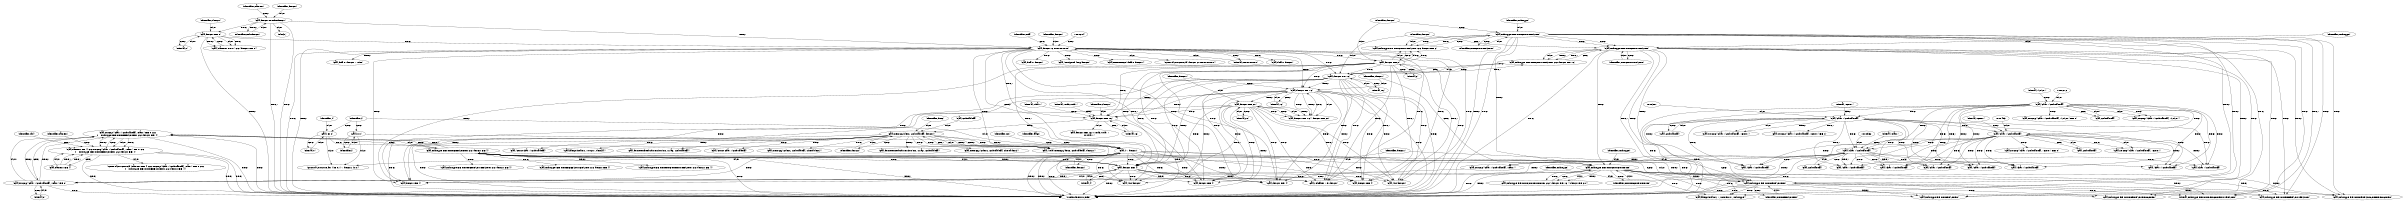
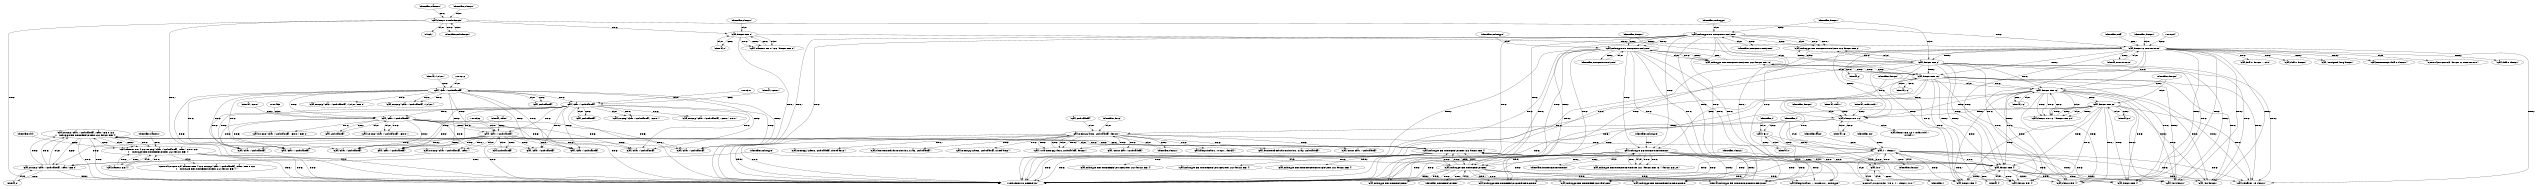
edge "(Literal,2)" -> "(Call,descsz == 2)": removed, label "AST:"
edge "(Call,i < descsz)" -> "(Call,xnh_type == NT_GNU_BUILD_ID)": now "(Call,i < descsz)" -> "(Call,i++)"
node "(MethodReturn,RET)": label "(MethodReturn,RET)" -> "(MethodReturn,OPENBSD)"
